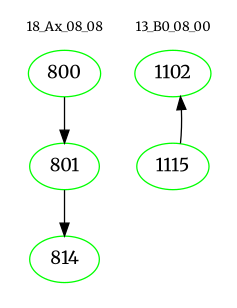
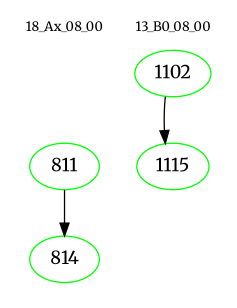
cluster "18_Ax_08_08": label "18_Ax_08_08" -> "18_Ax_08_00"
node "800": removed
edge "1115" -> "1102": reversed
node "801": label "801" -> "811"
